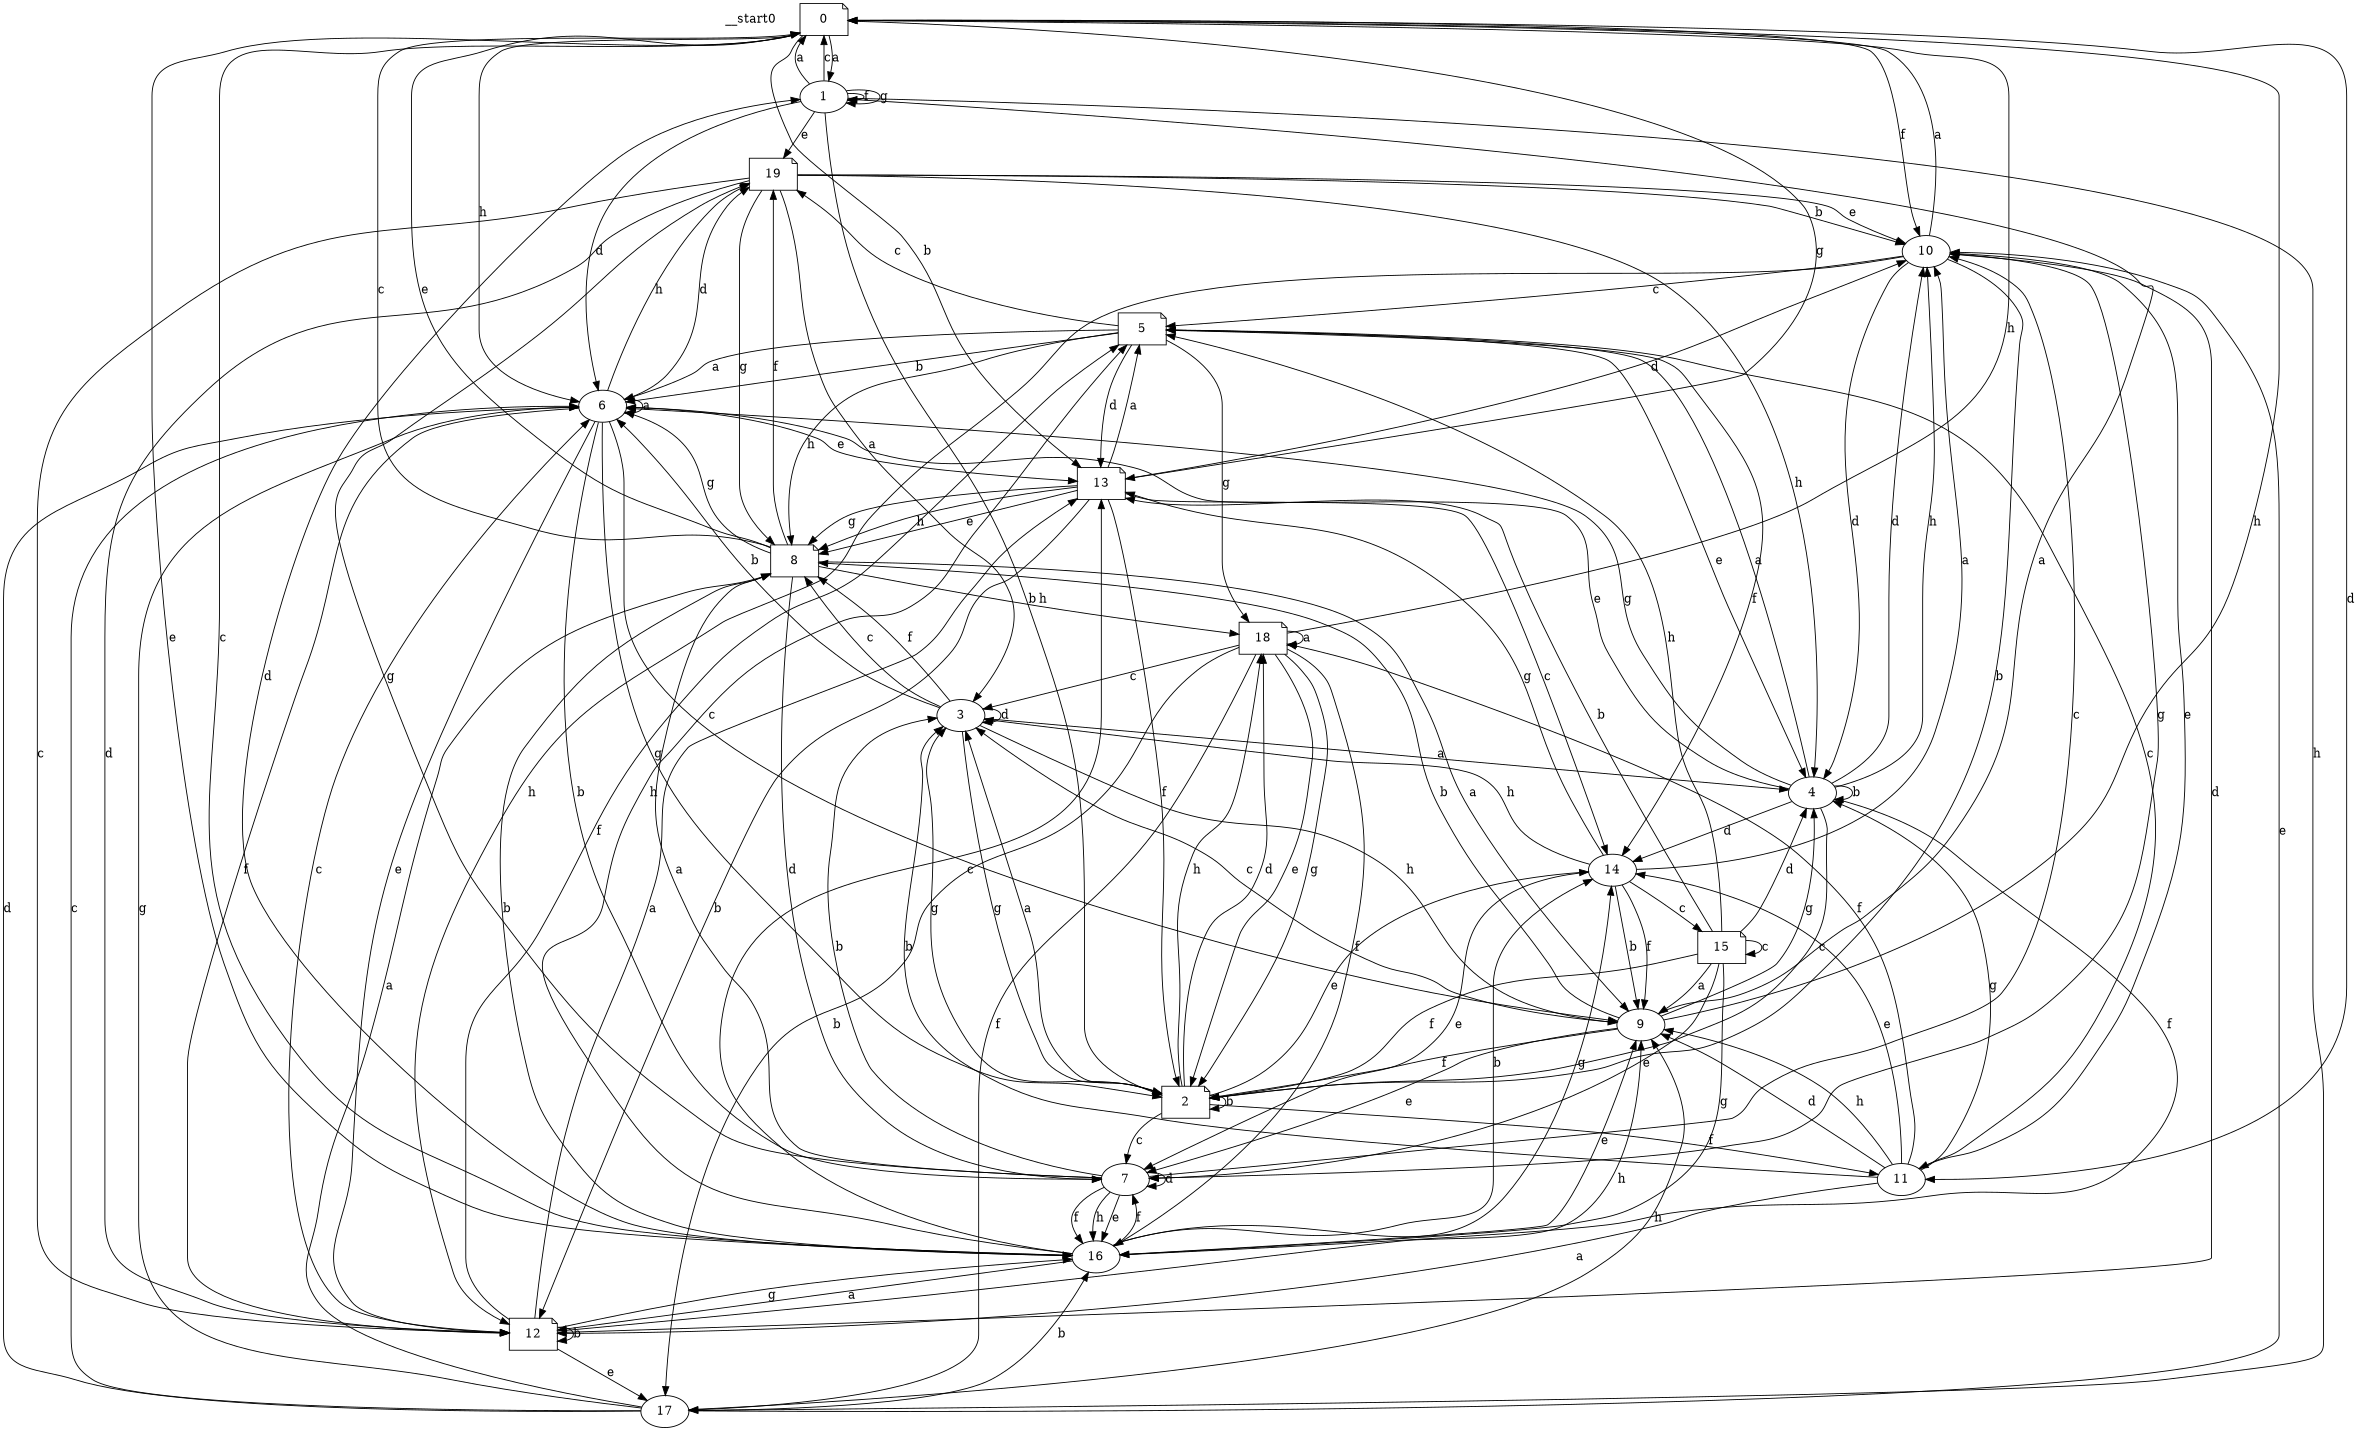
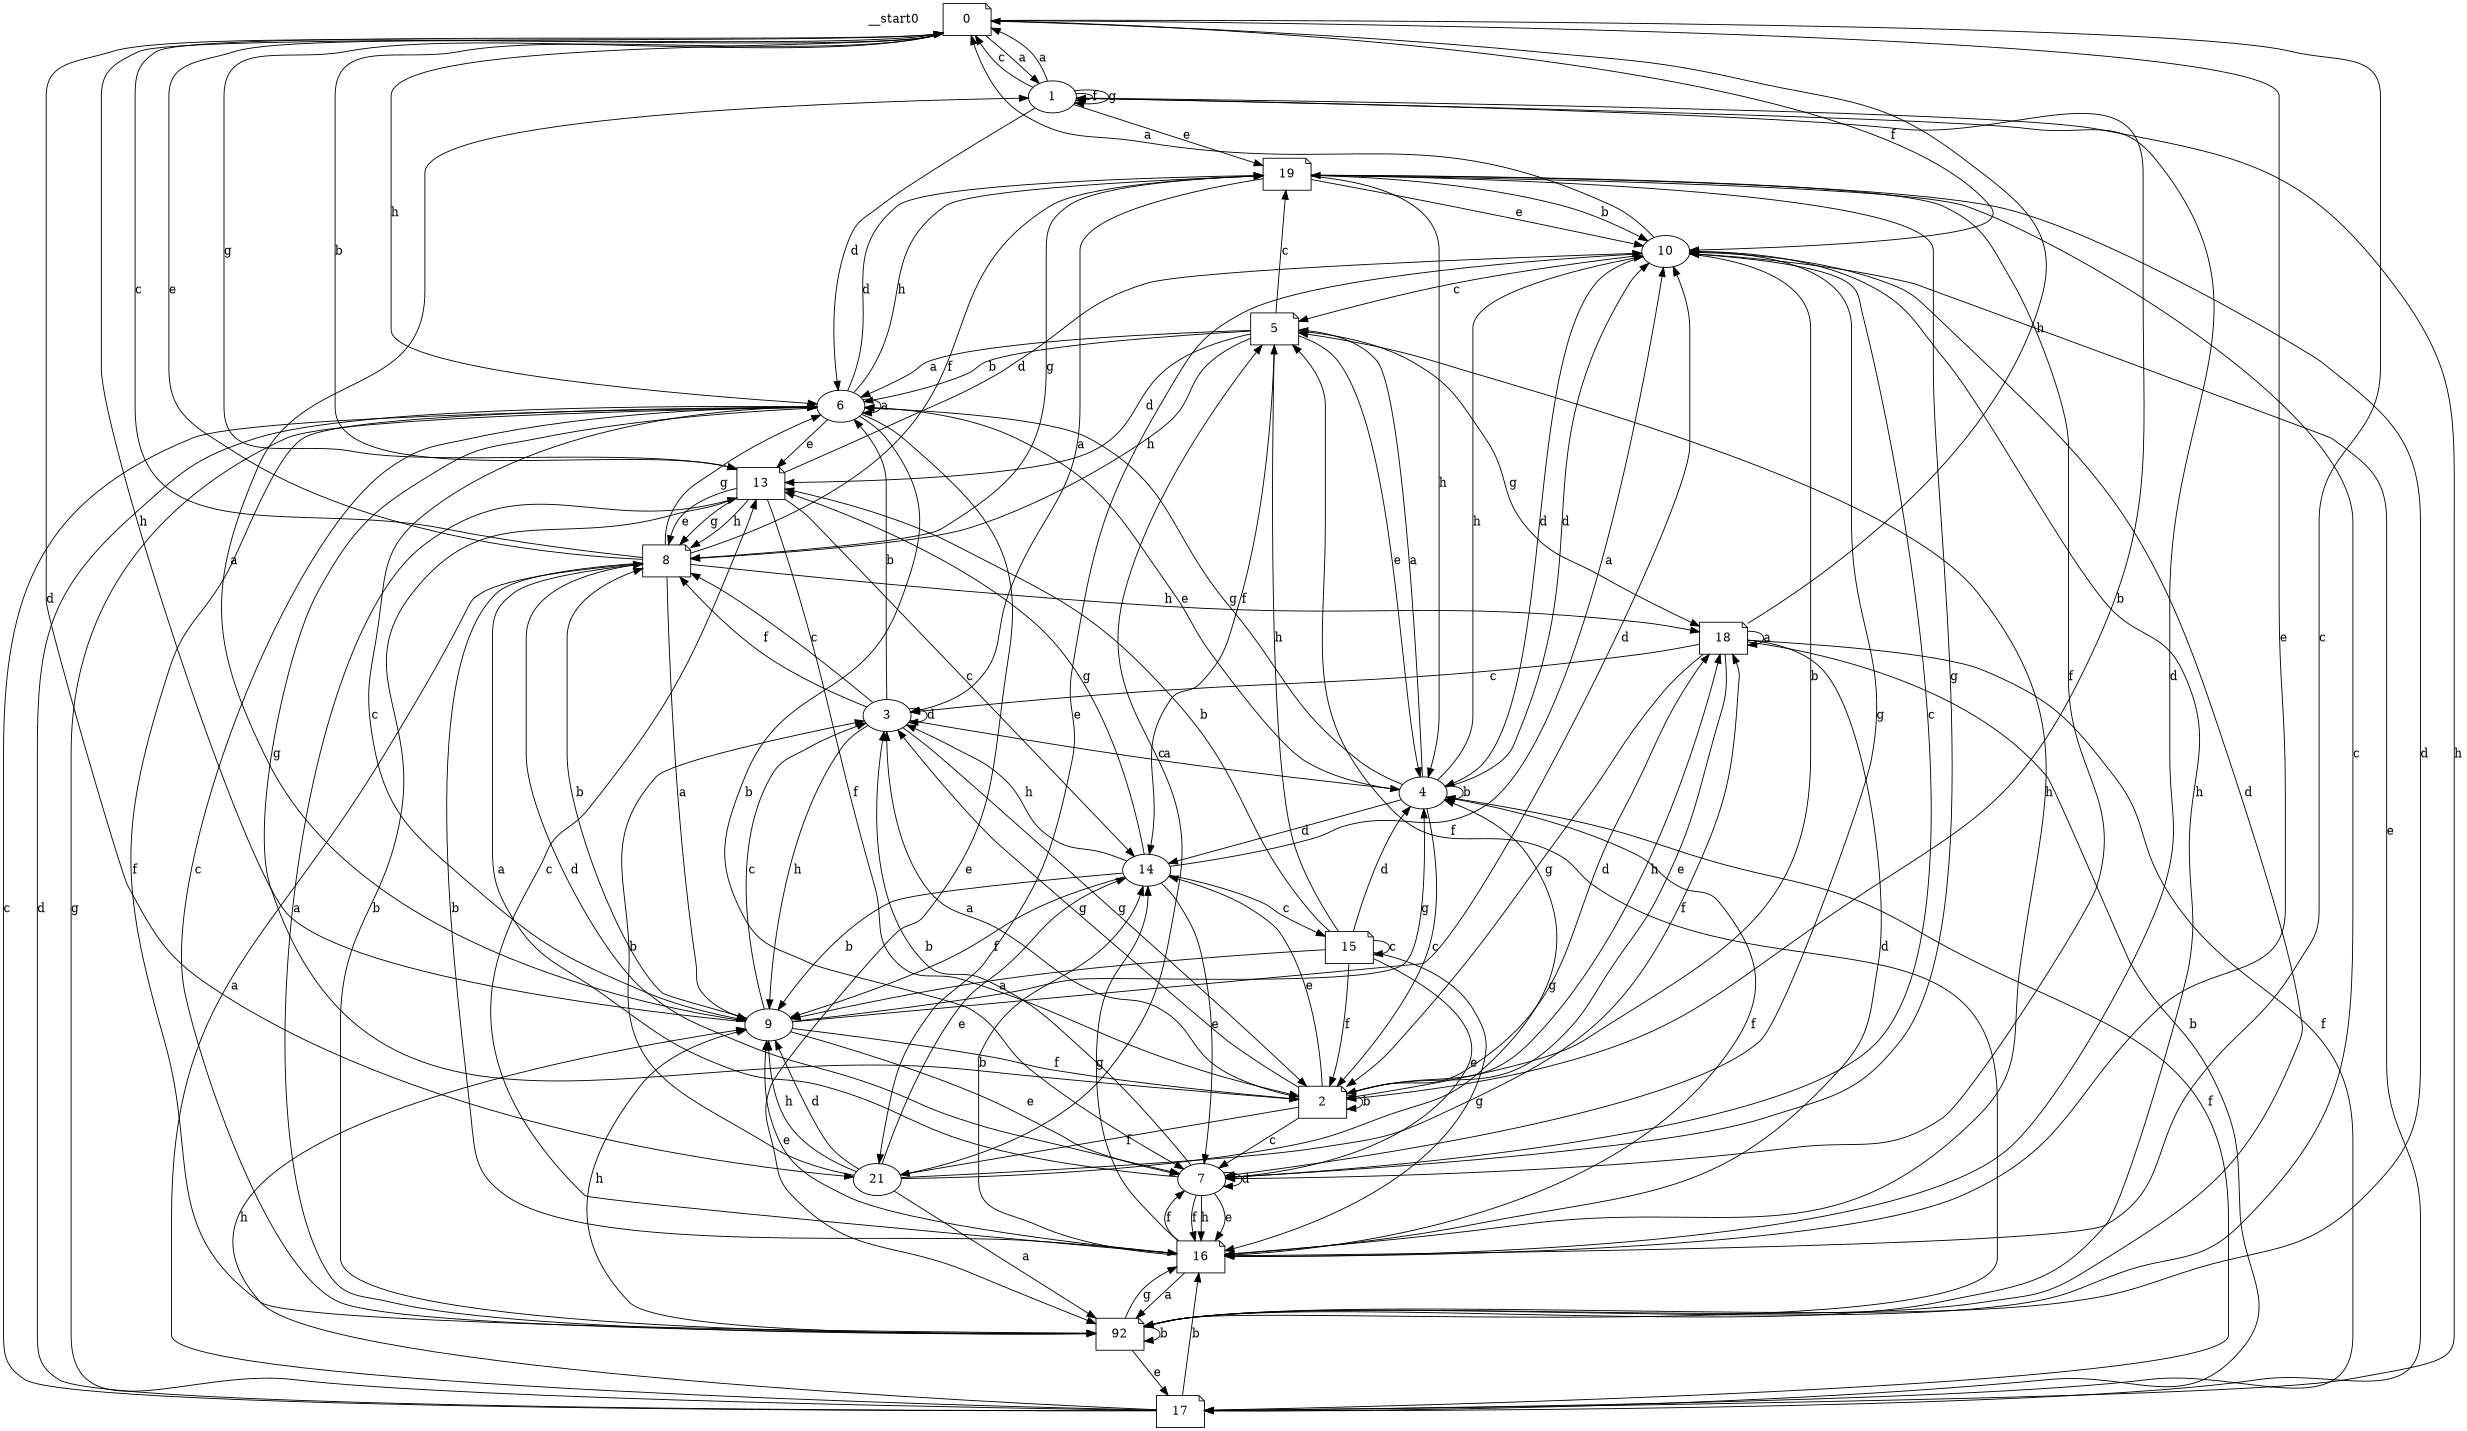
edge "13" -> "5": removed, label "a"
edge "19" -> "7": added, label "f"
edge "9" -> "10": added, label "d"
edge "18" -> "16": label "f" -> "d"
node "11": label "11" -> "21"
node "16": shape ellipse -> note
edge "17" -> "4": added, label "f"
node "12": label "12" -> "92"
node "17": shape ellipse -> note
